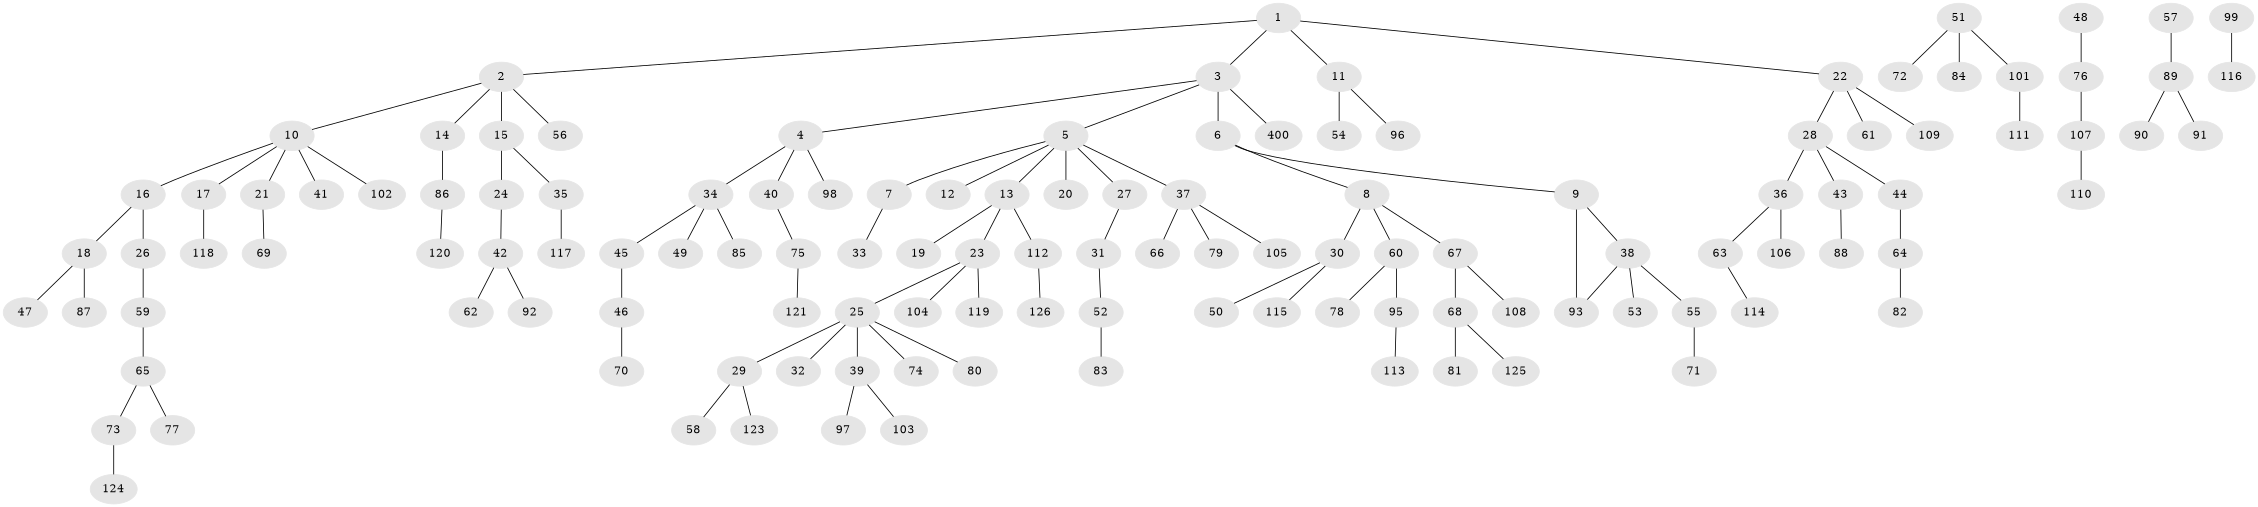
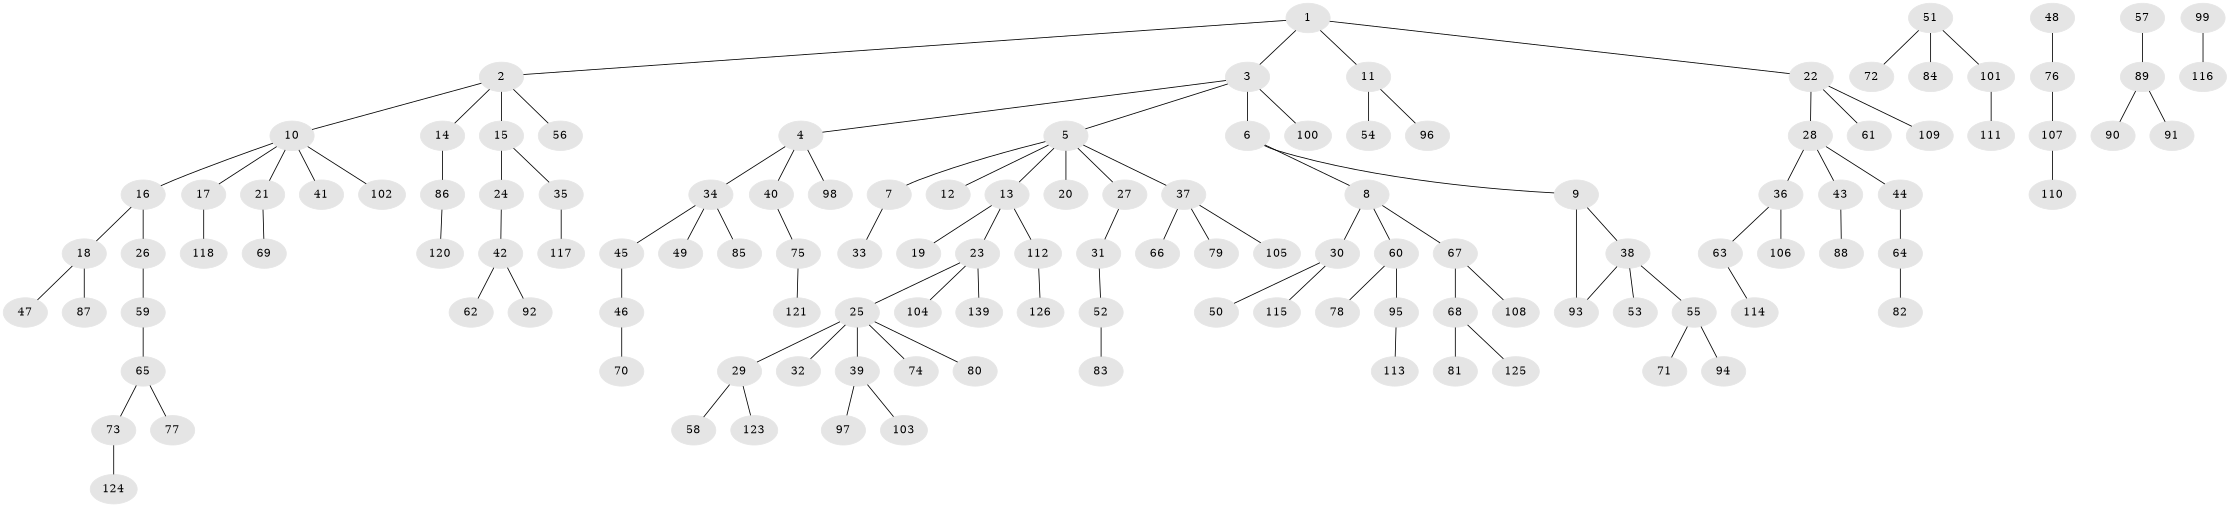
node "400": label "400" -> "100"
node "119": label "119" -> "139"
node "94": added
